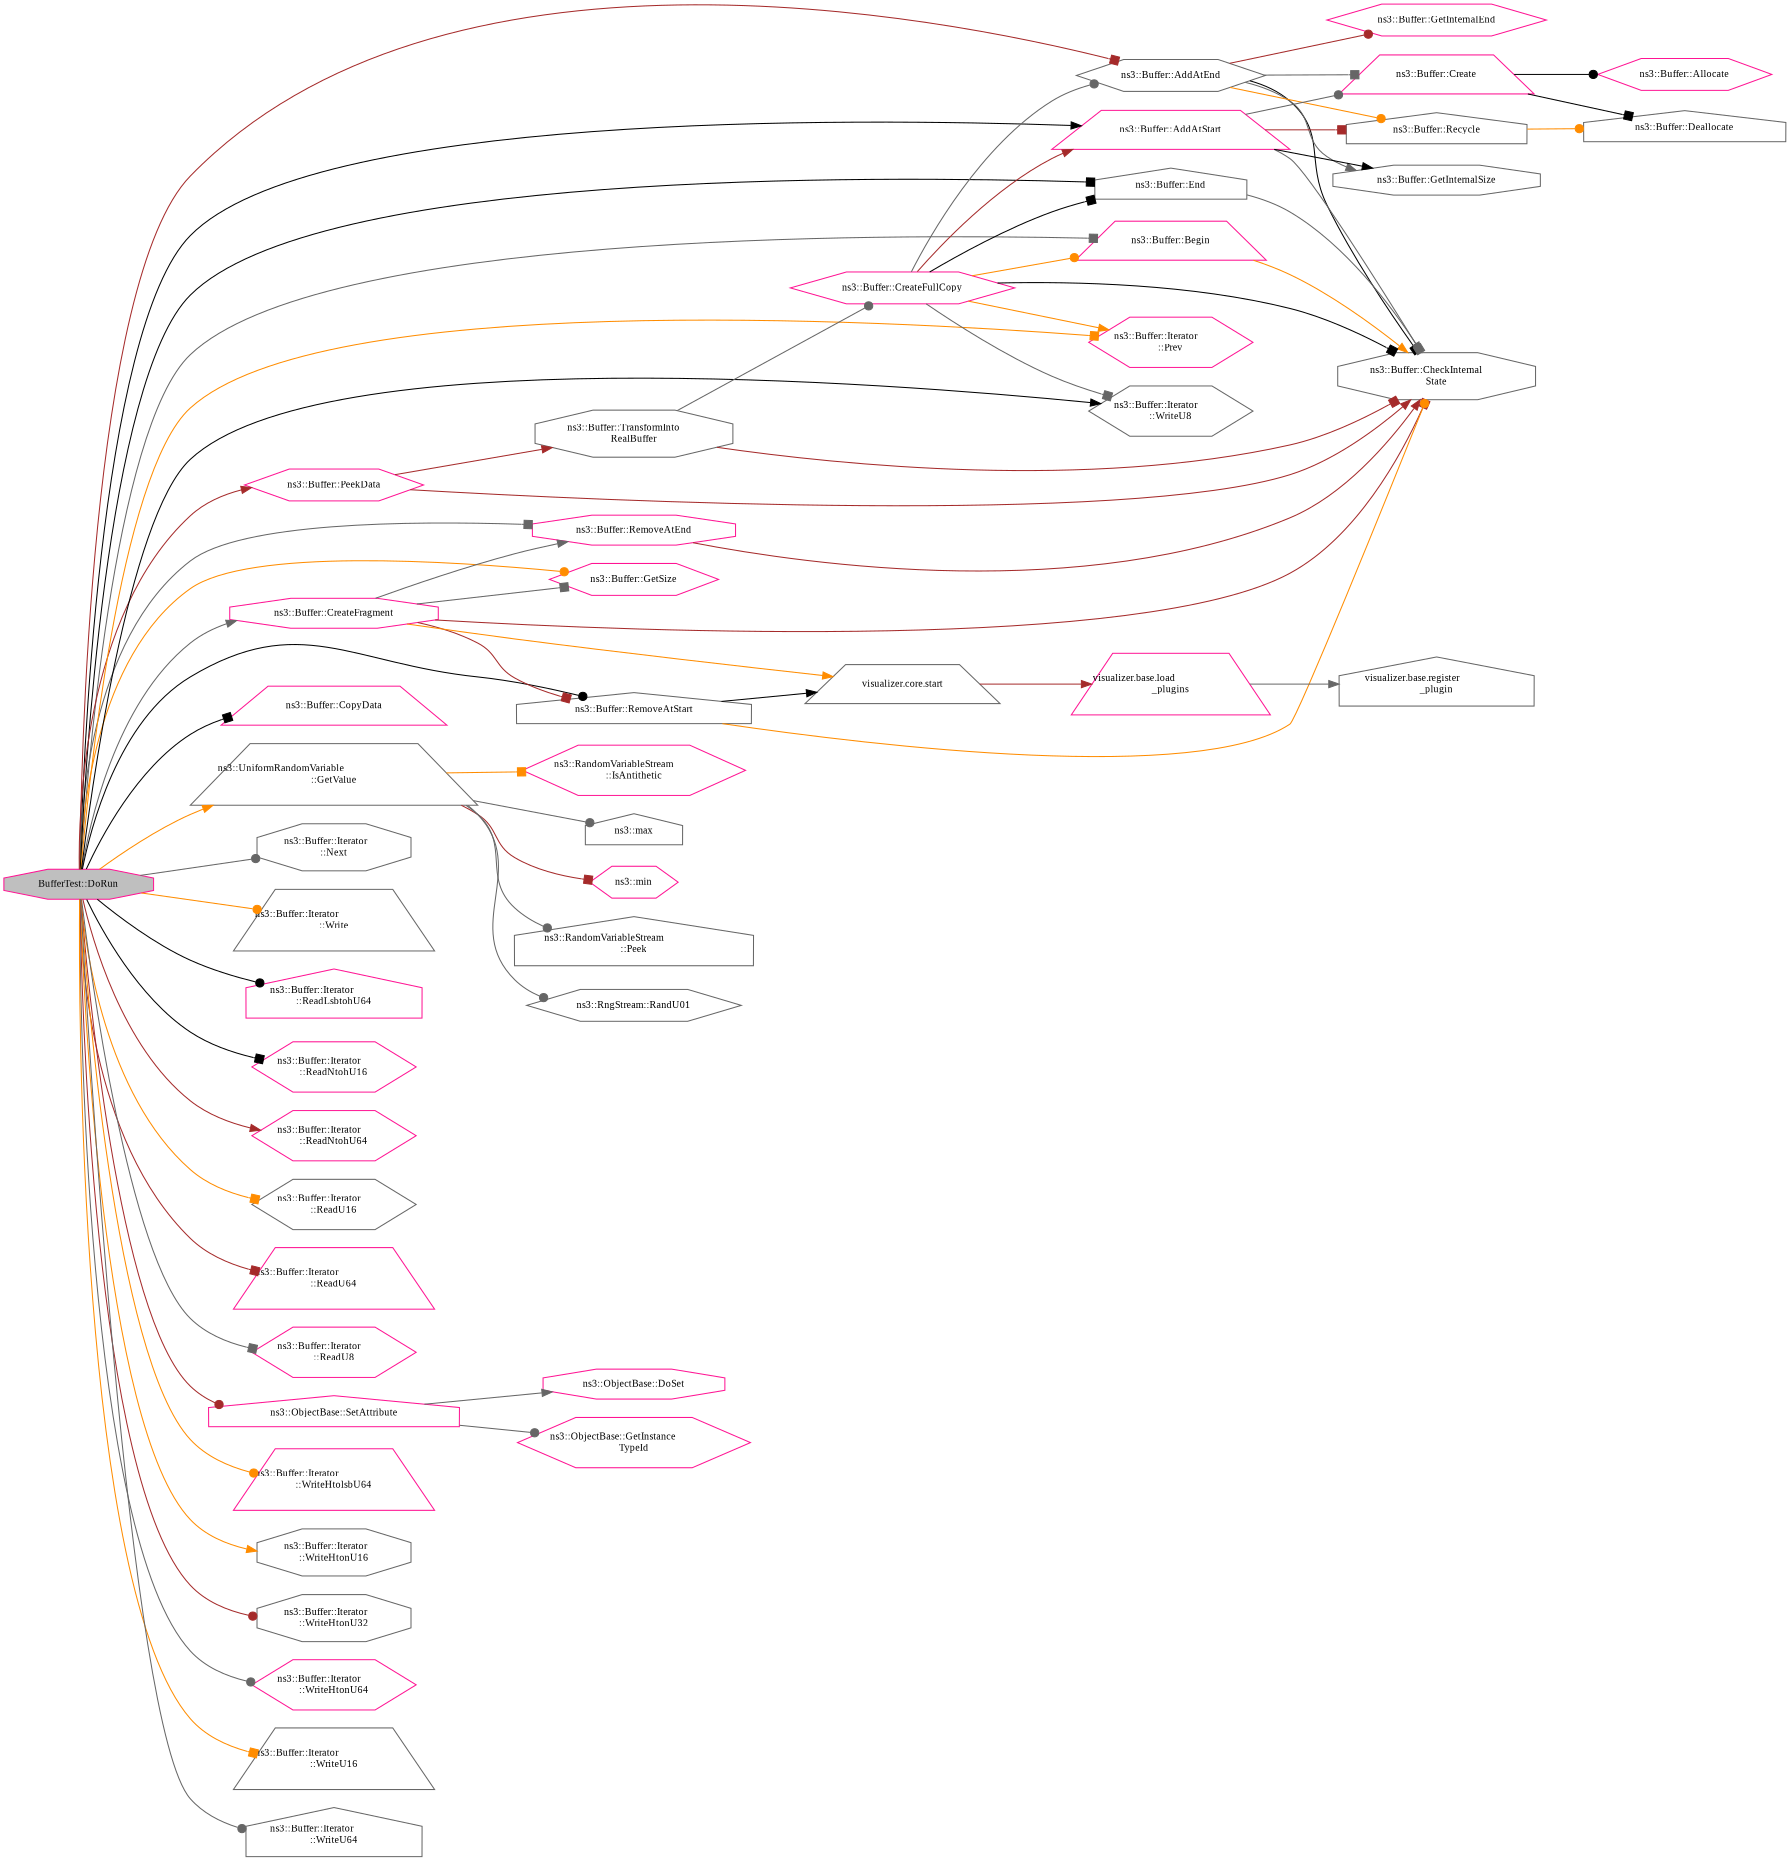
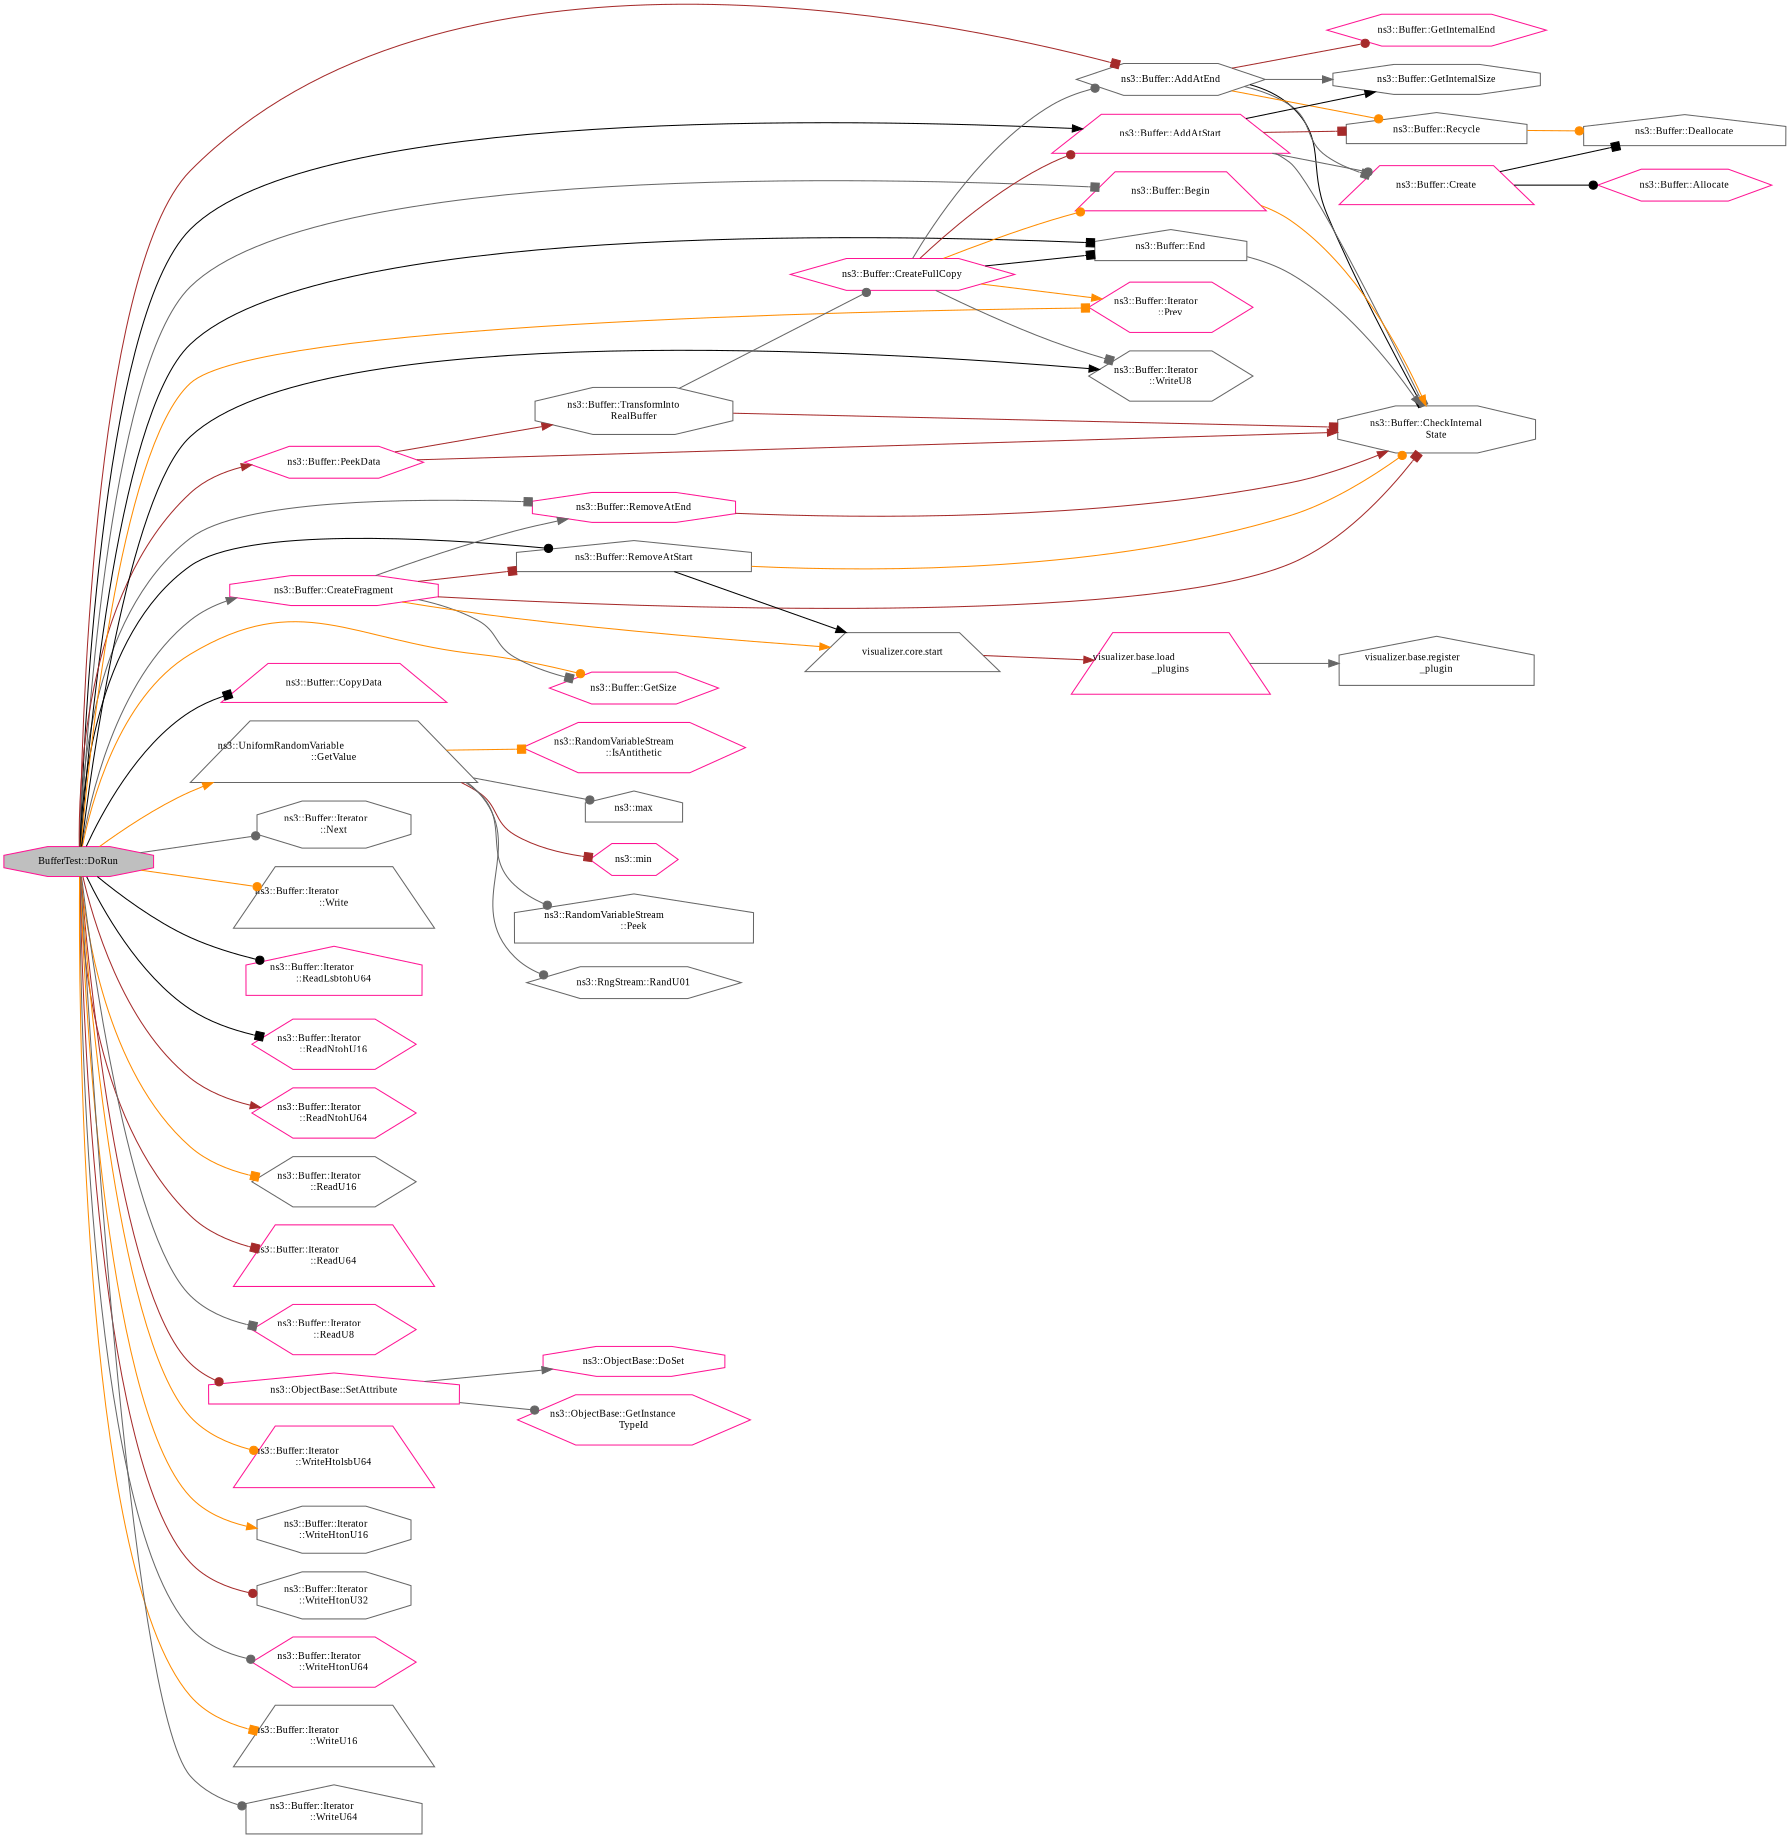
edge "ns3::Buffer::CreateFullCopy" -> "ns3::Buffer::AddAtStart": arrowhead normal -> dot
edge "ns3::Buffer::CreateFullCopy" -> "ns3::Buffer::CheckInternal State": removed
